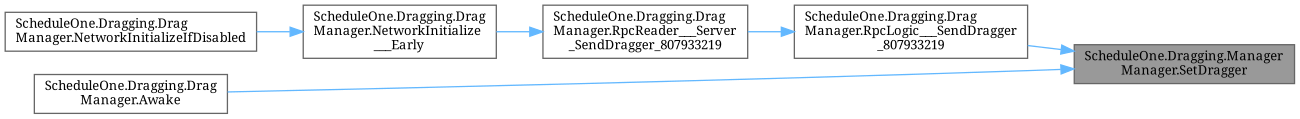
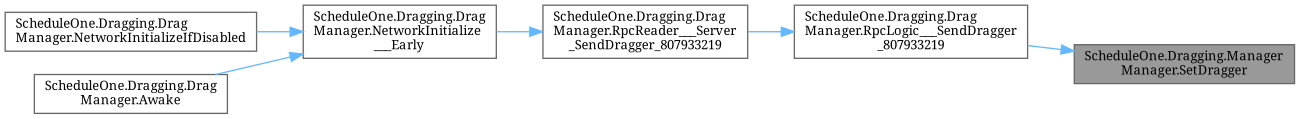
edge "ScheduleOne.Dragging.Drag Manager.Awake" -> "ScheduleOne.Dragging.Manager Manager.SetDragger": now "ScheduleOne.Dragging.Drag Manager.Awake" -> "ScheduleOne.Dragging.Drag Manager.NetworkInitialize ___Early"
